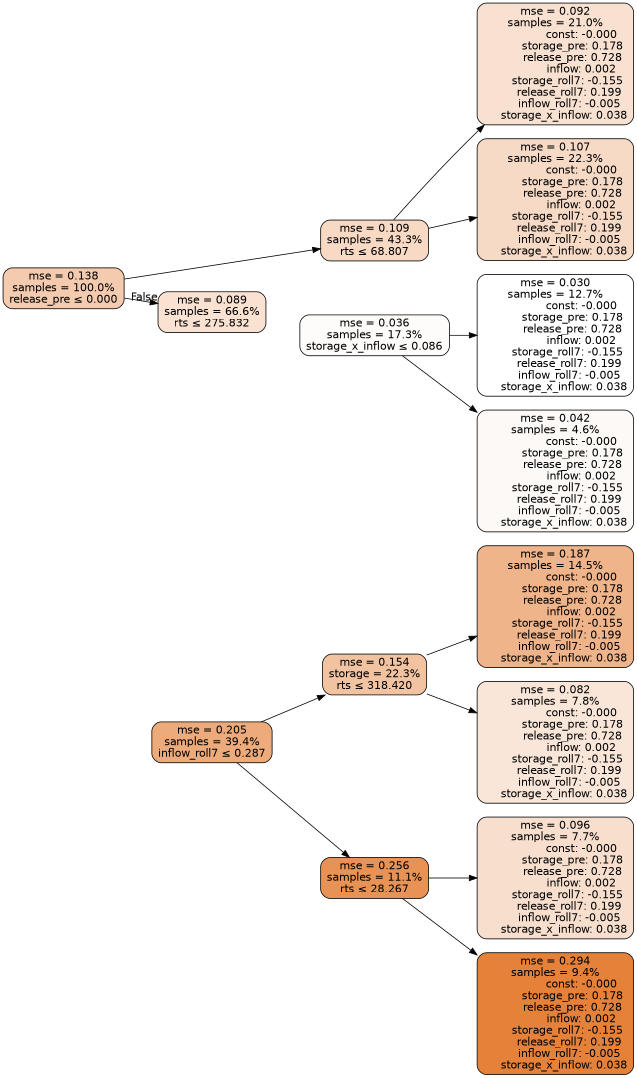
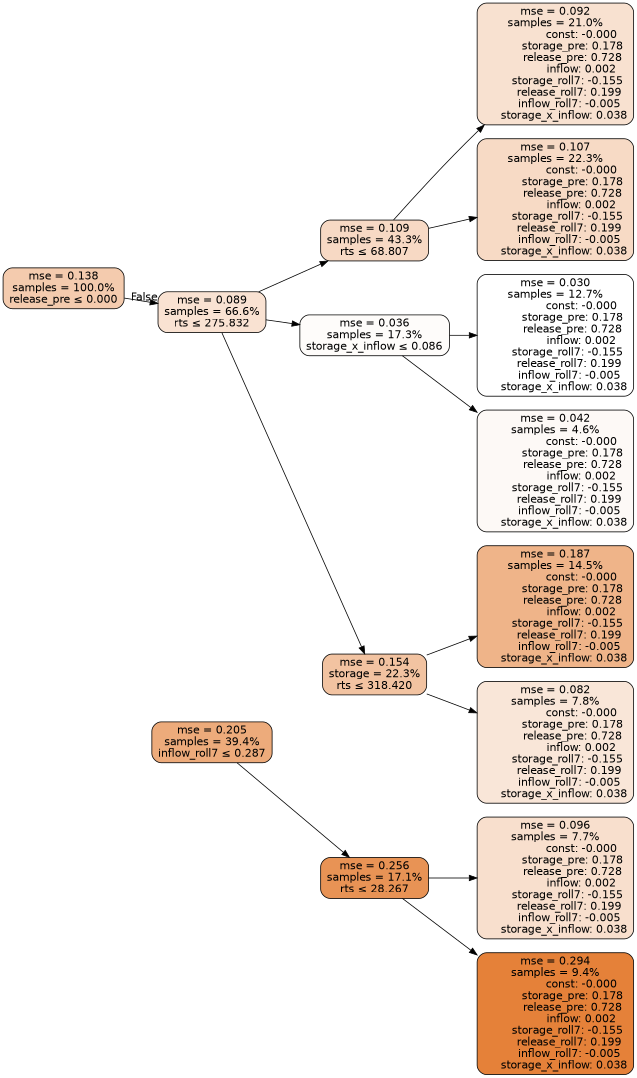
edge "mse = 0.138 samples = 100.0% release_pre ≤ 0.000" -> "mse = 0.109 samples = 43.3% rts ≤ 68.807": now "mse = 0.089 samples = 66.6% rts ≤ 275.832" -> "mse = 0.109 samples = 43.3% rts ≤ 68.807"
edge "mse = 0.089 samples = 66.6% rts ≤ 275.832" -> "mse = 0.036 samples = 17.3% storage_x_inflow ≤ 0.086": added
edge "mse = 0.205 samples = 39.4% inflow_roll7 ≤ 0.287" -> "mse = 0.154 storage = 22.3% rts ≤ 318.420": now "mse = 0.089 samples = 66.6% rts ≤ 275.832" -> "mse = 0.154 storage = 22.3% rts ≤ 318.420"
node "mse = 0.256 samples = 11.1% rts ≤ 28.267": label "mse = 0.256 samples = 11.1% rts ≤ 28.267" -> "mse = 0.256 samples = 17.1% rts ≤ 28.267"
